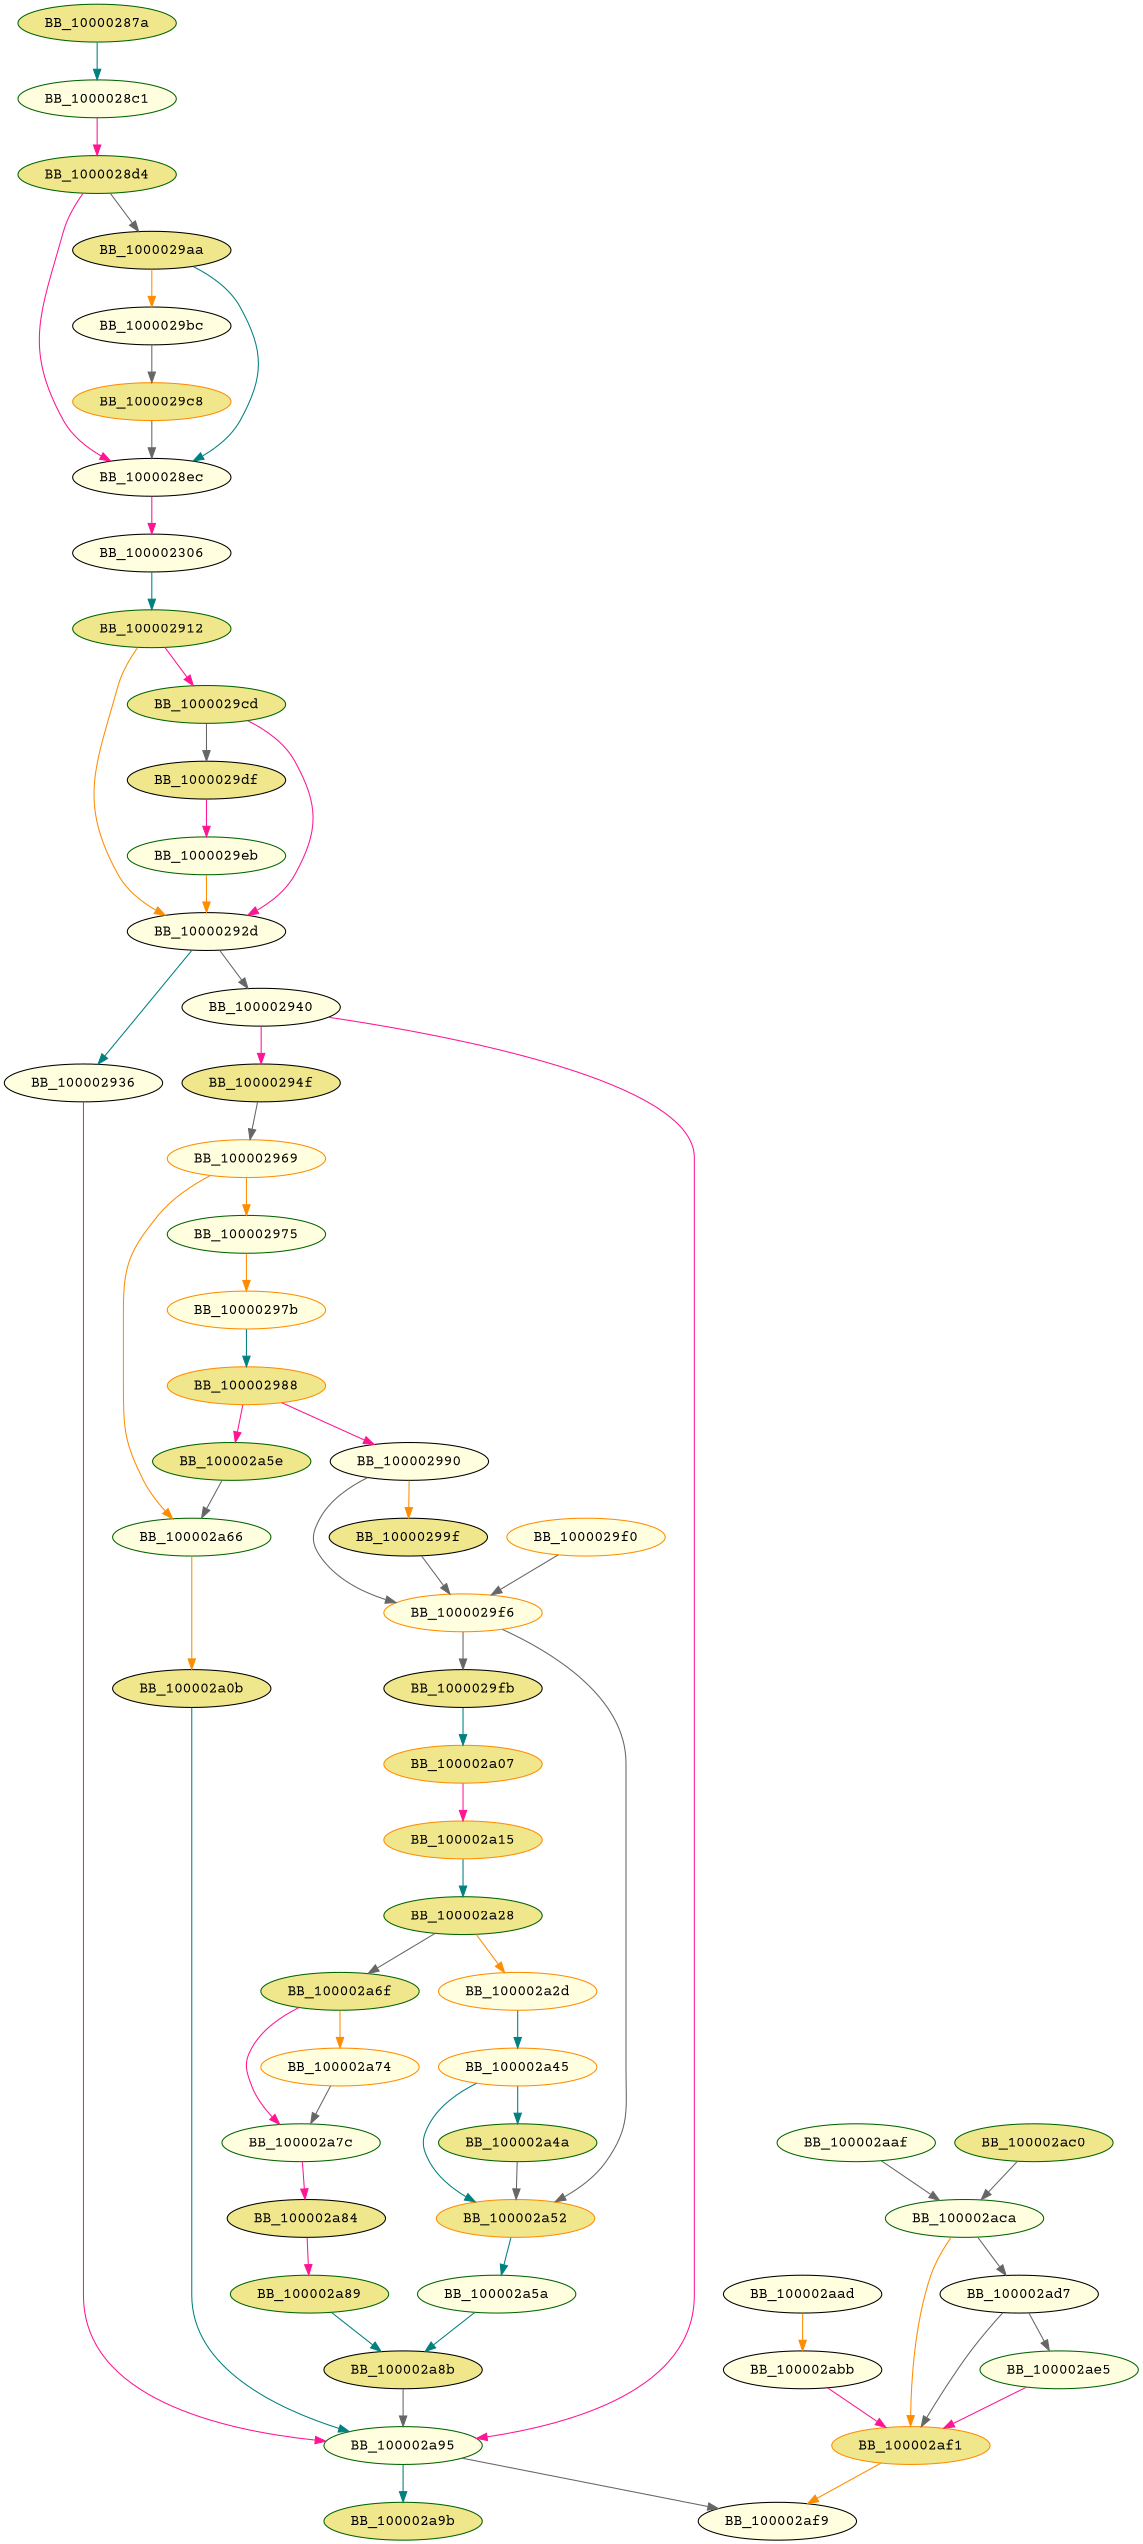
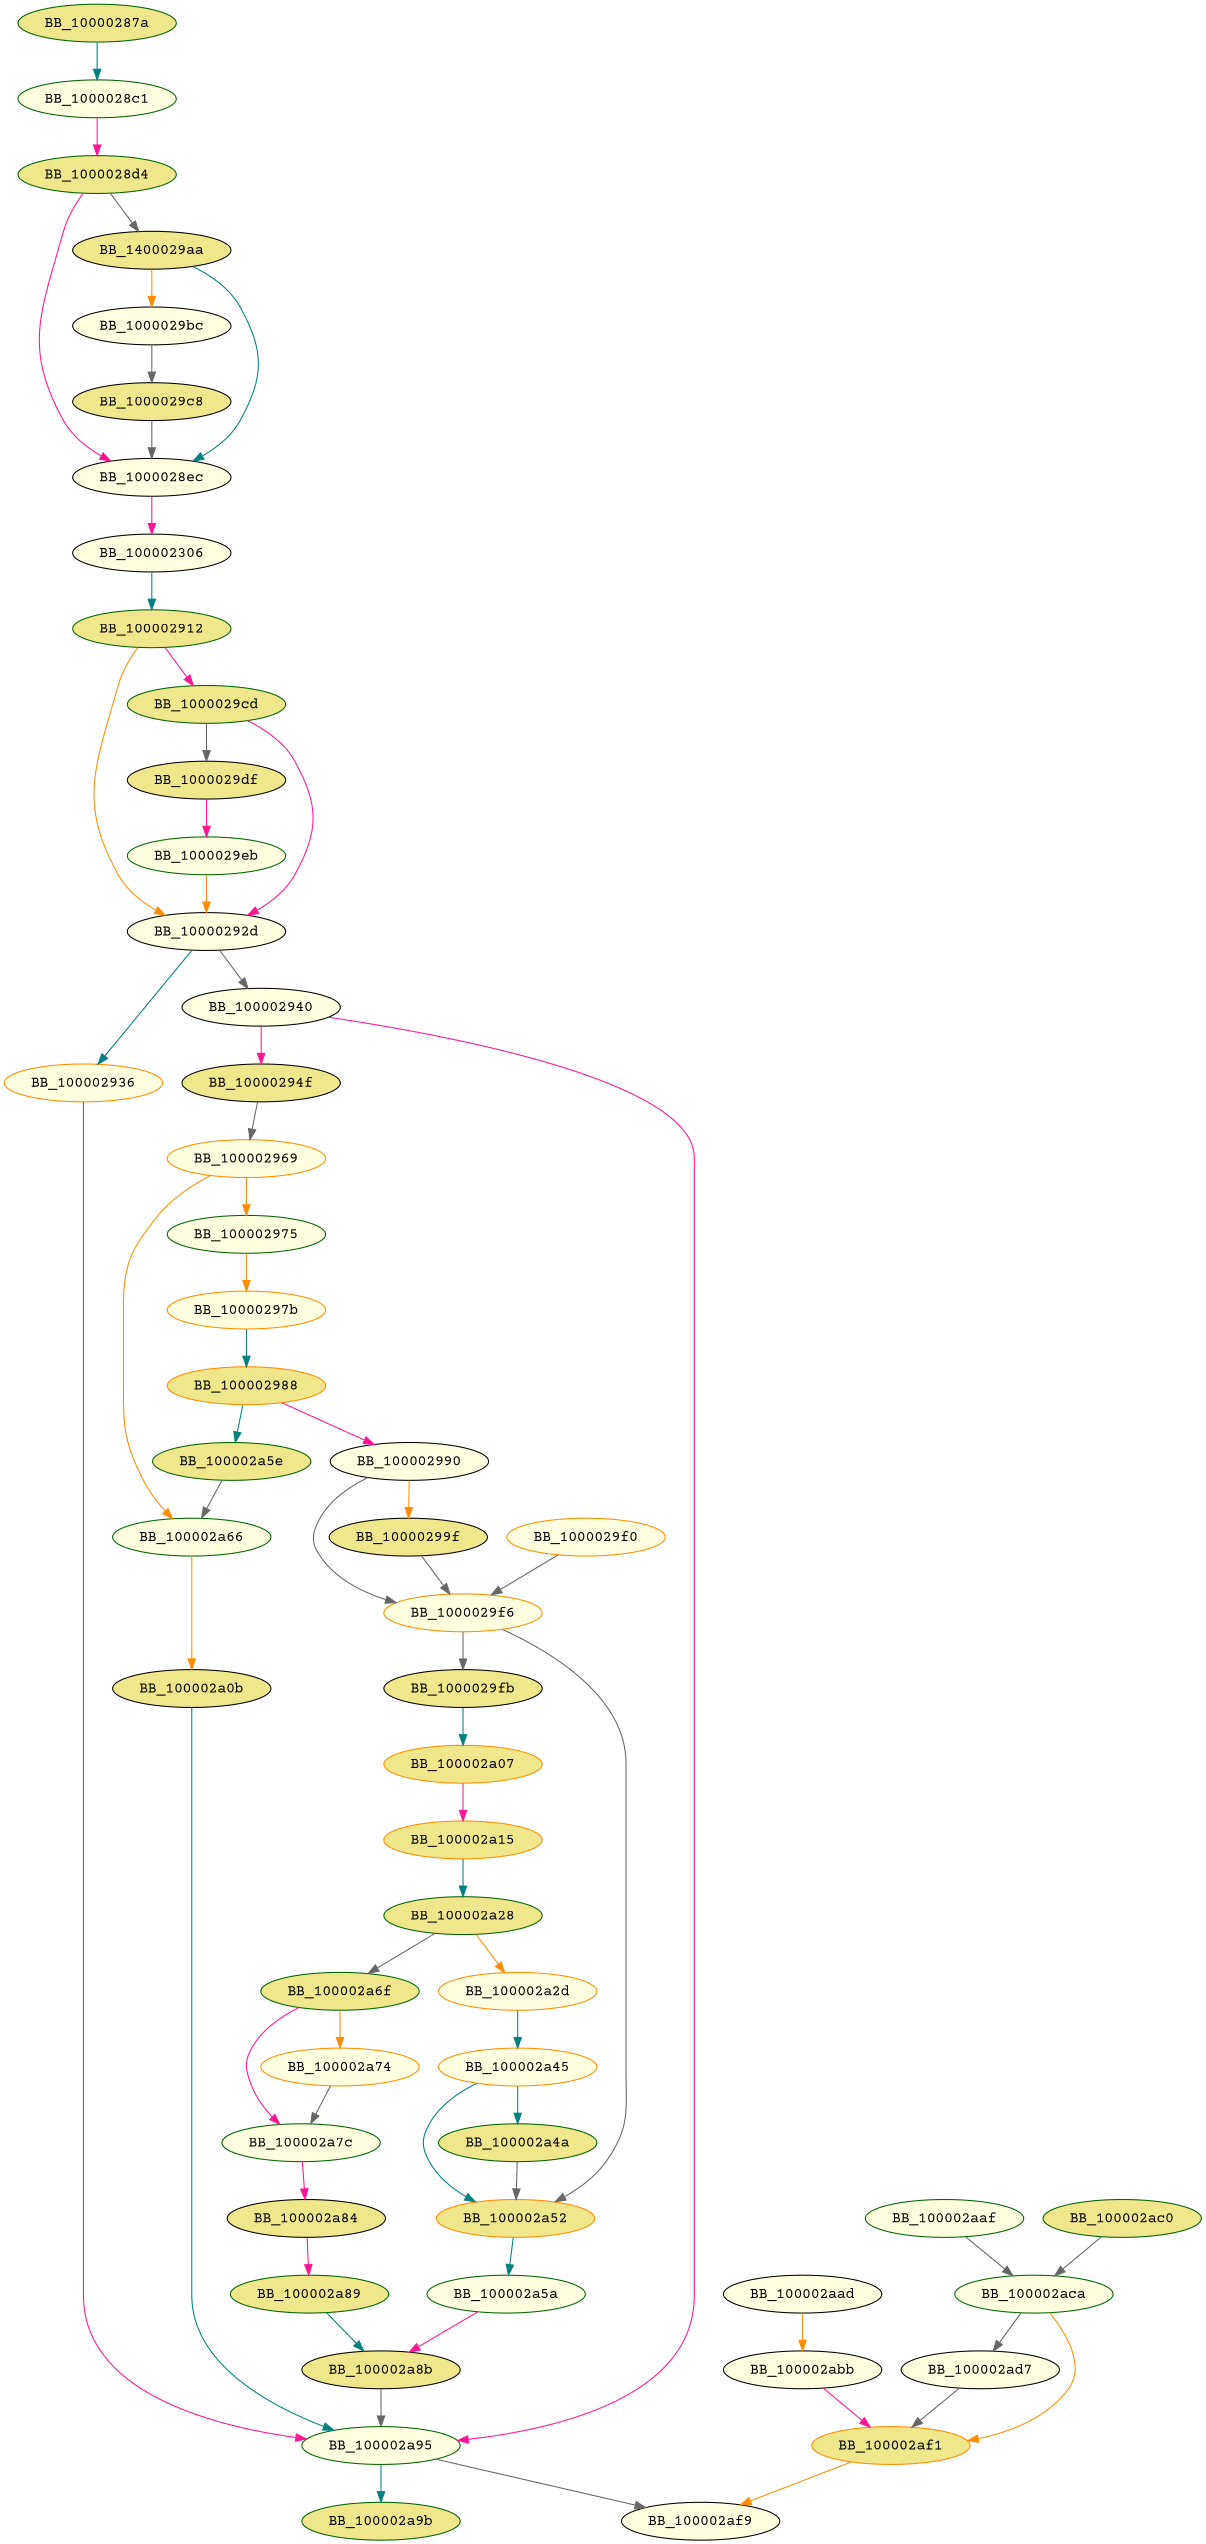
node "BB_1000029aa": label "BB_1000029aa" -> "BB_1400029aa"
node "BB_1000029c8": color darkorange -> black
node "BB_100002936": color black -> darkorange
edge "BB_100002988" -> "BB_100002a5e": color deeppink -> teal
edge "BB_100002a5a" -> "BB_100002a8b": color teal -> deeppink
node "BB_100002ae5": removed
